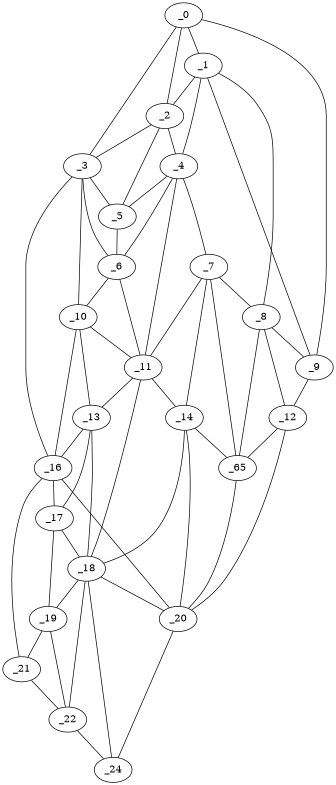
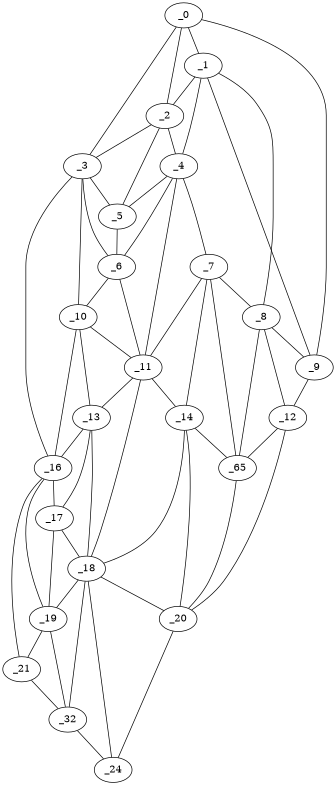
edge "_16" -- "_20": now "_16" -- "_19"
node "_22": label "_22" -> "_32"
